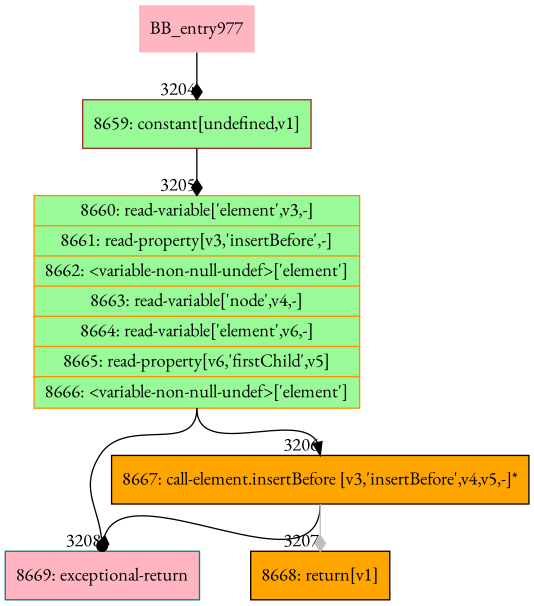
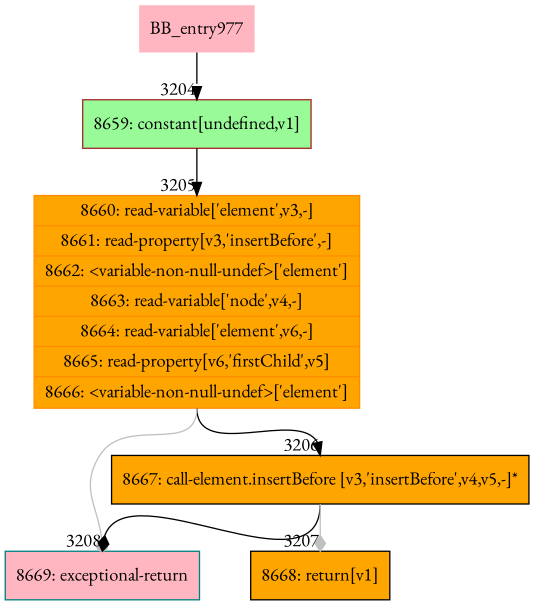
edge "BB_entry977" -> "8659: constant[undefined,v1]": arrowhead diamond -> normal
edge "8659: constant[undefined,v1]" -> "8660: read-variable['element',v3,-]": arrowhead diamond -> normal
node "8660: read-variable['element',v3,-]": fillcolor palegreen -> orange
edge "8660: read-variable['element',v3,-]" -> "8669: exceptional-return": color black -> gray
